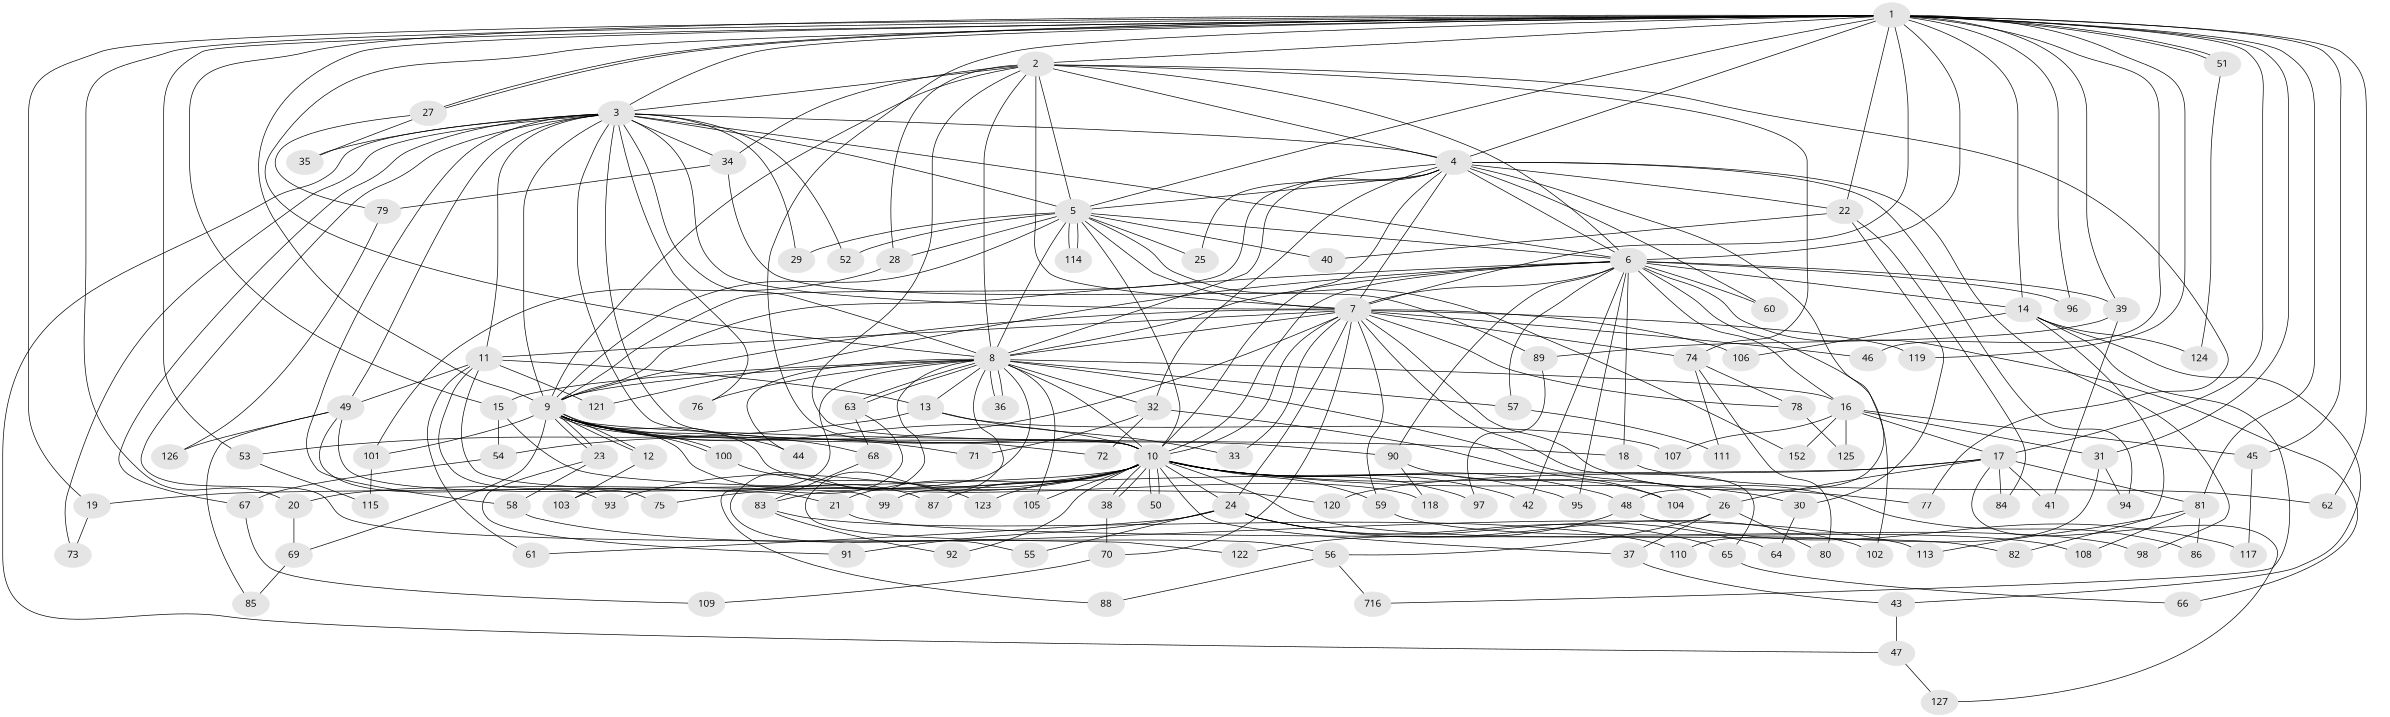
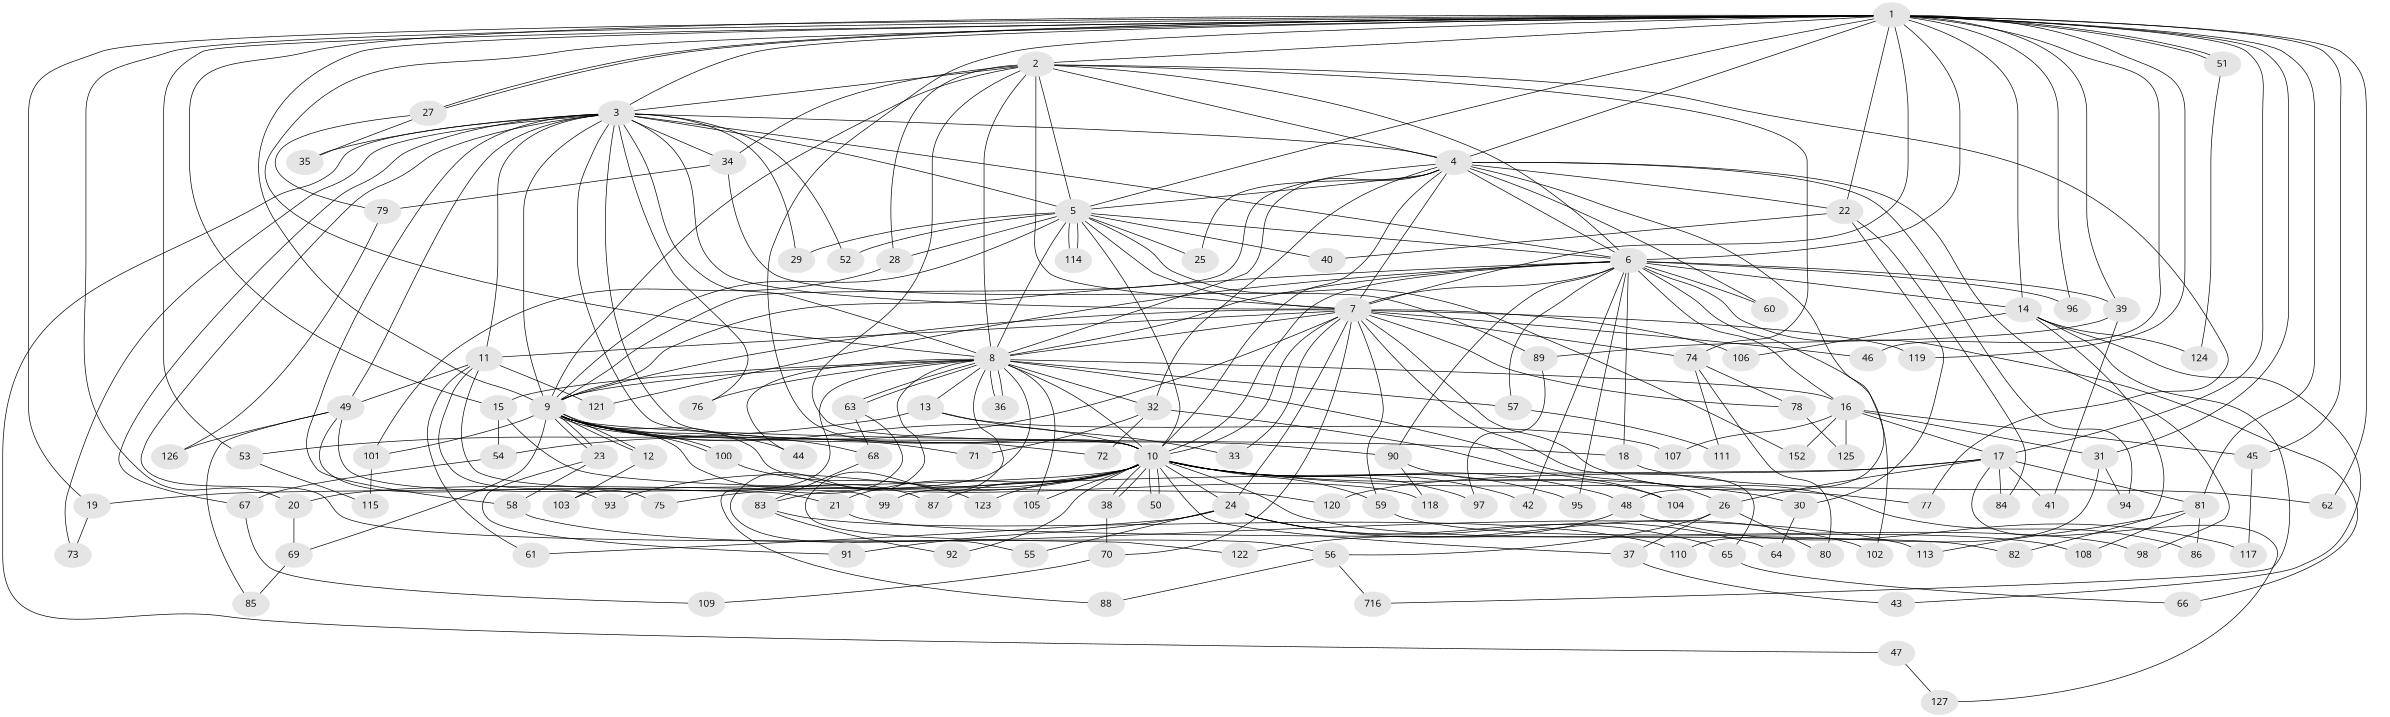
edge "11" -- "13": removed
edge "43" -- "47": removed
